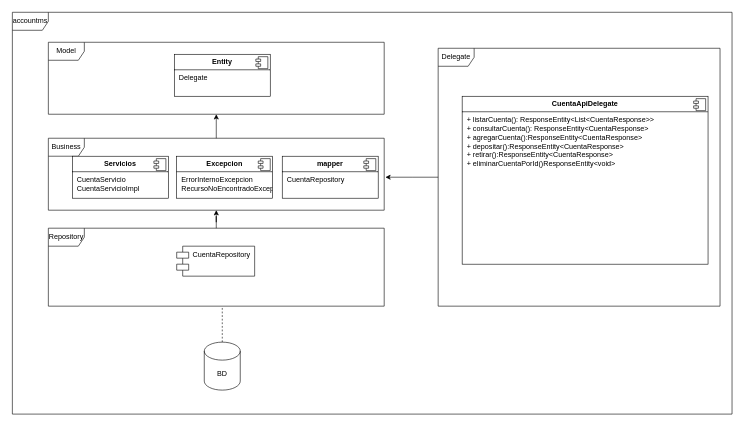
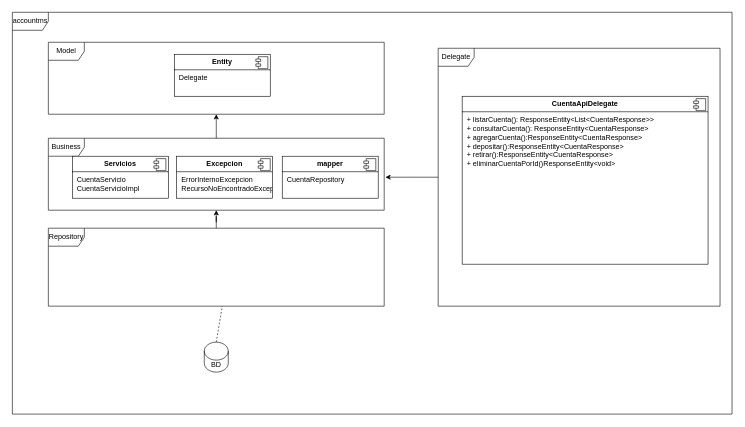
node "CuentaRepository": removed
node "BD": size 36x48 -> 24x30
